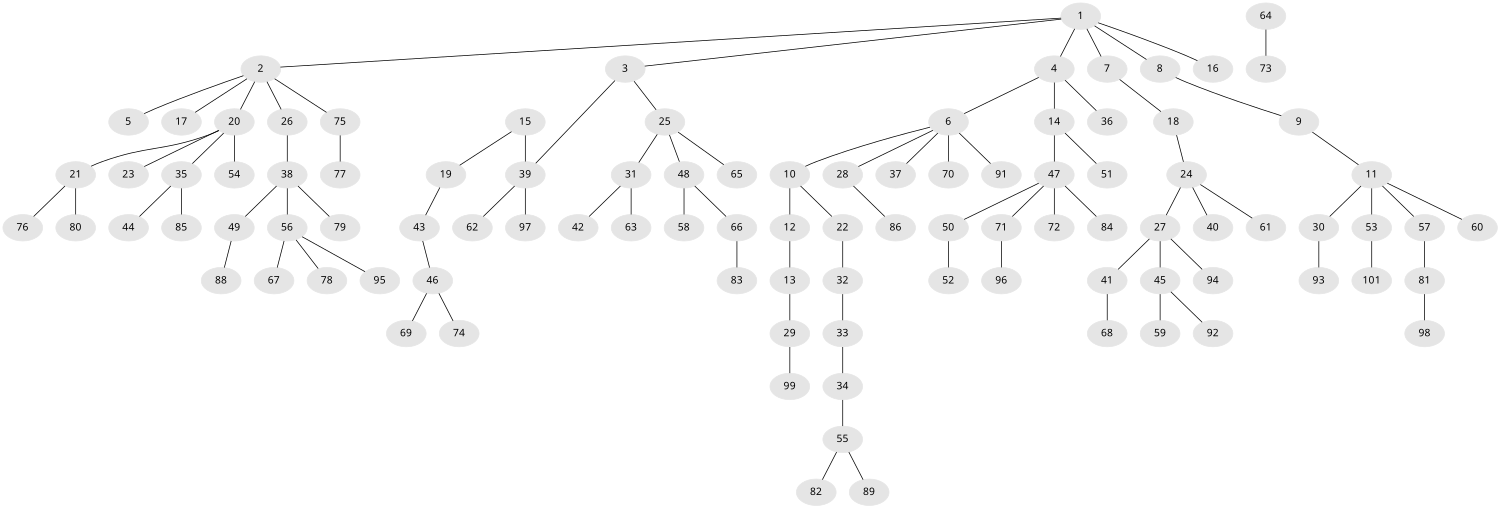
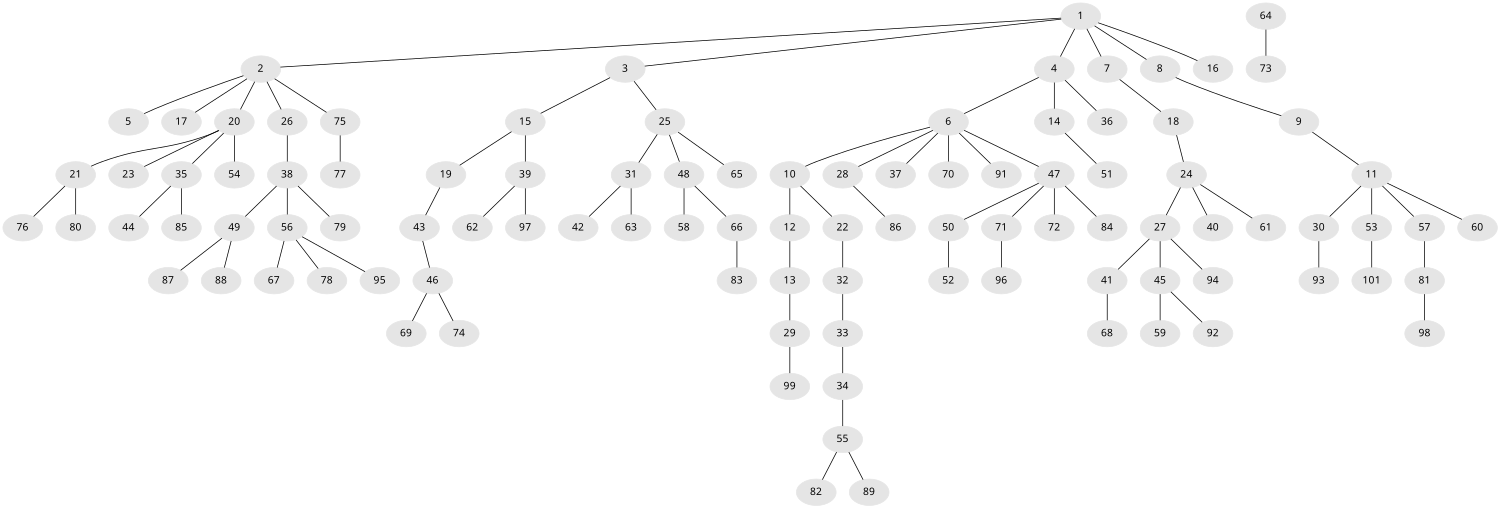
edge "3" -- "39": now "3" -- "15"
edge "14" -- "47": now "6" -- "47"
node "87": added
